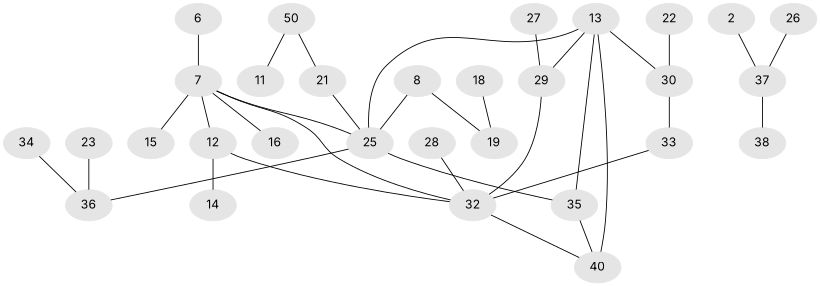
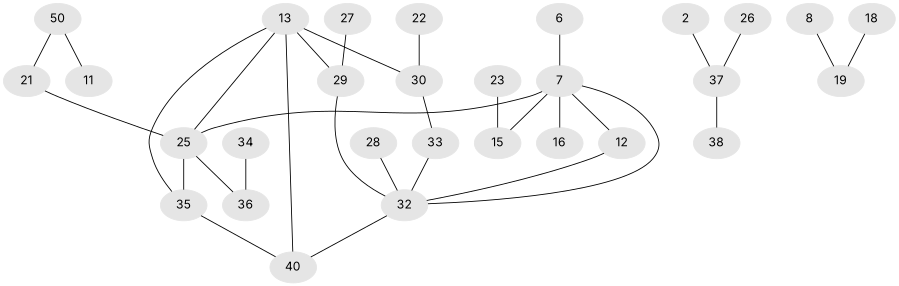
edge "8" -- "25": removed
edge "23" -- "36": now "23" -- "15"
node "14": removed
